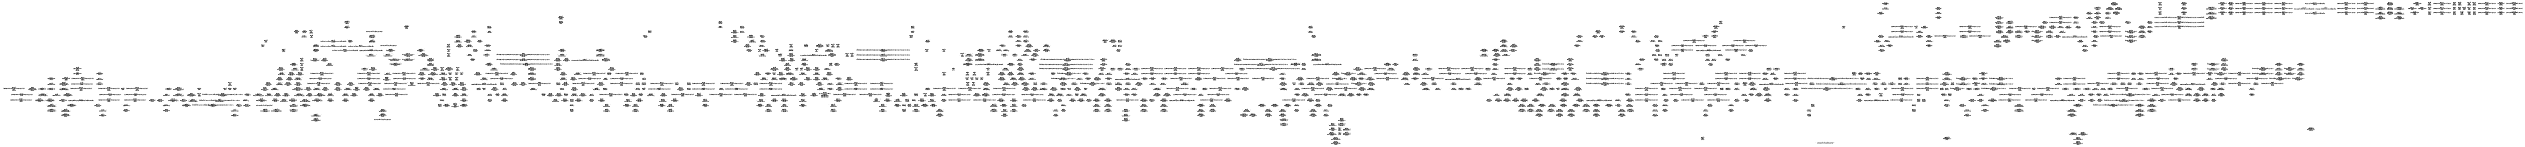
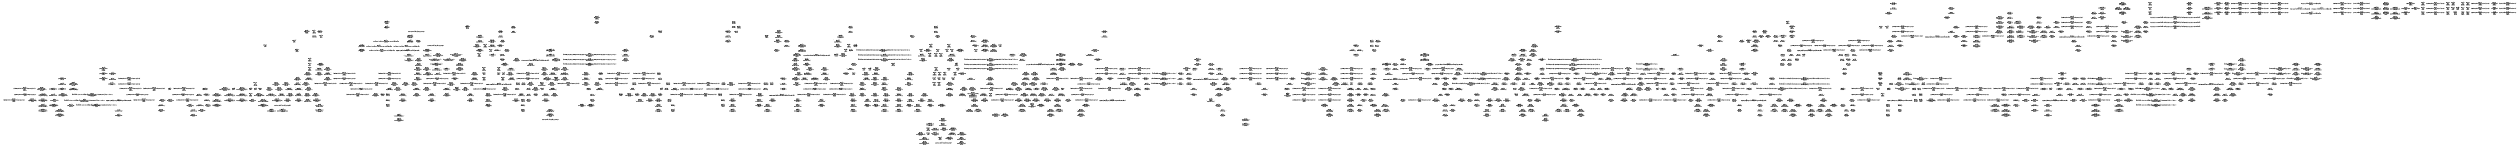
node "CE0x5104090": removed
node "CE0x516c920": removed
